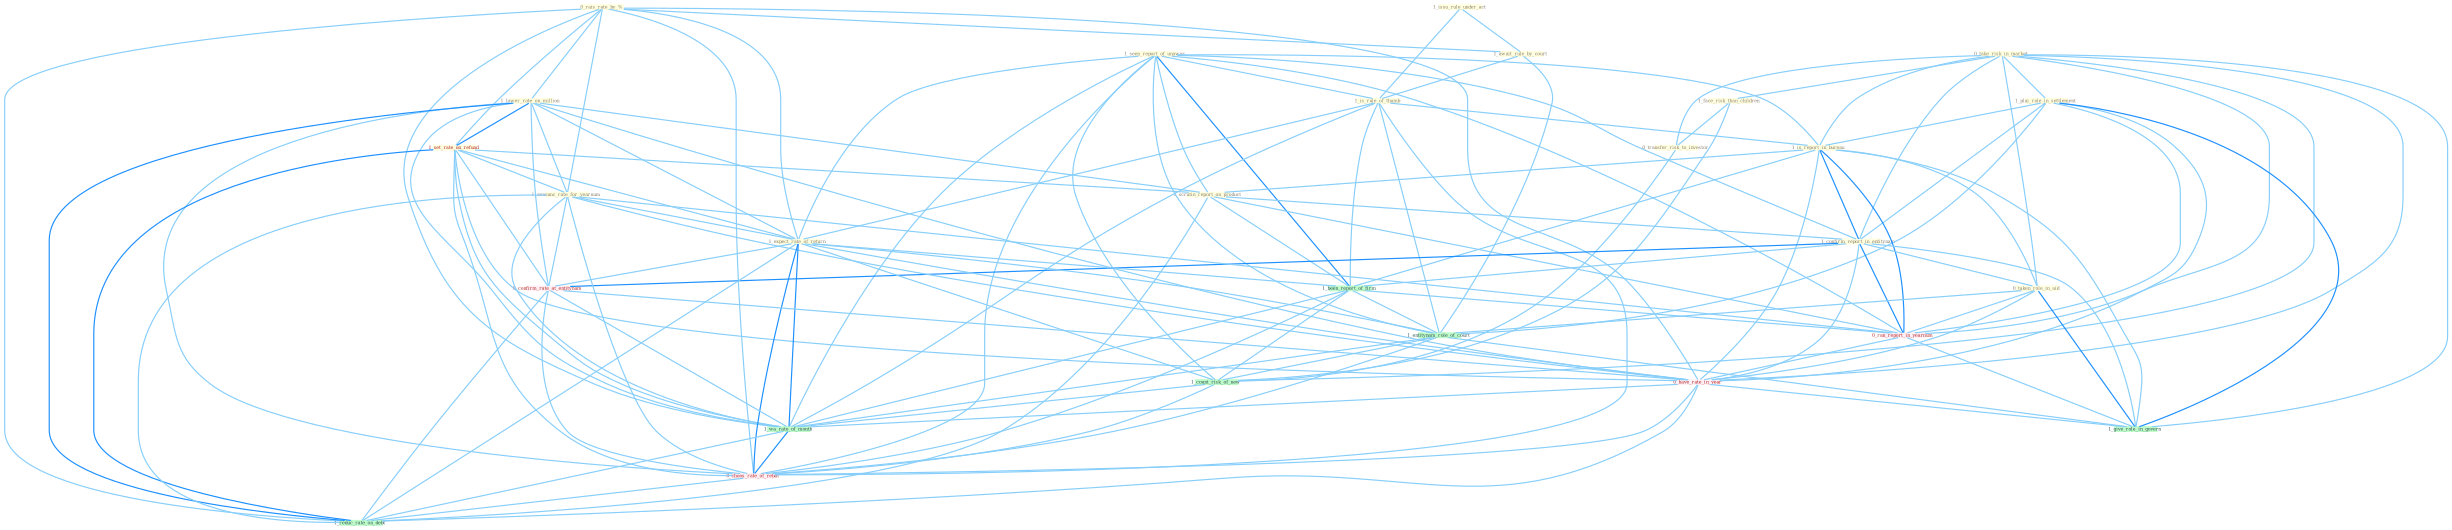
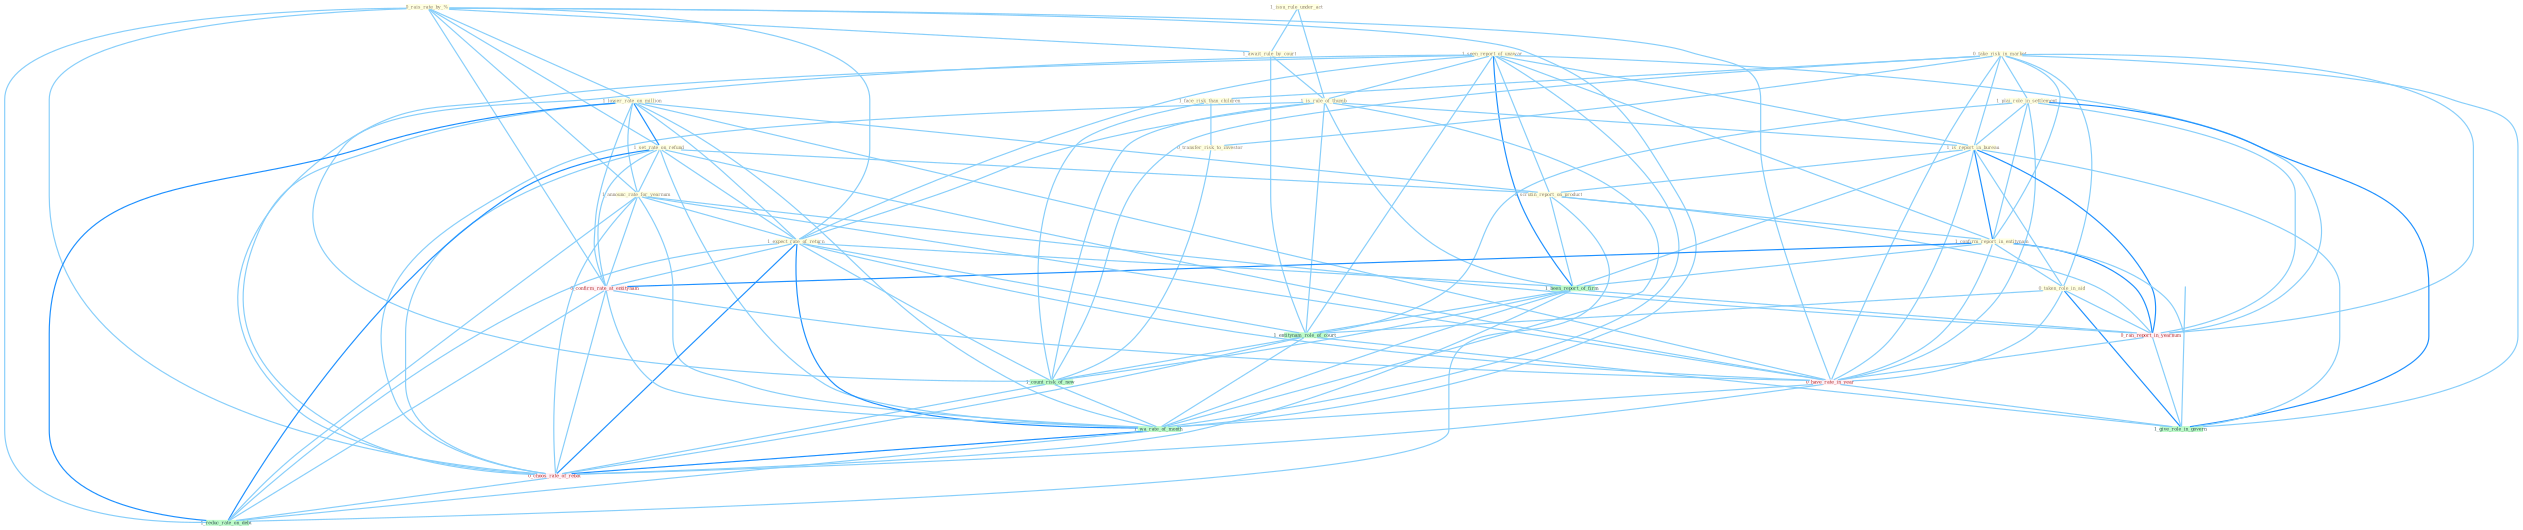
edge "0_rais_rate_by_%" -- "0_confirm_rate_at_entitynam": added
node "1_set_rate_on_refund": fontcolor #b22222 -> #8b7d6b
edge "1_is_rule_of_thumb" -- "1_count_risk_of_new": added
edge "0_have_rate_in_year" -- "1_reduc_rate_on_debt": removed
